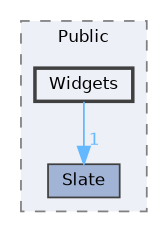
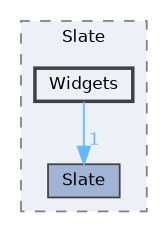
cluster "Public": label "Public" -> "Slate"
